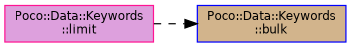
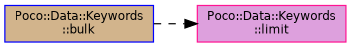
edge "Poco::Data::Keywords ::limit" -> "Poco::Data::Keywords ::bulk": reversed
